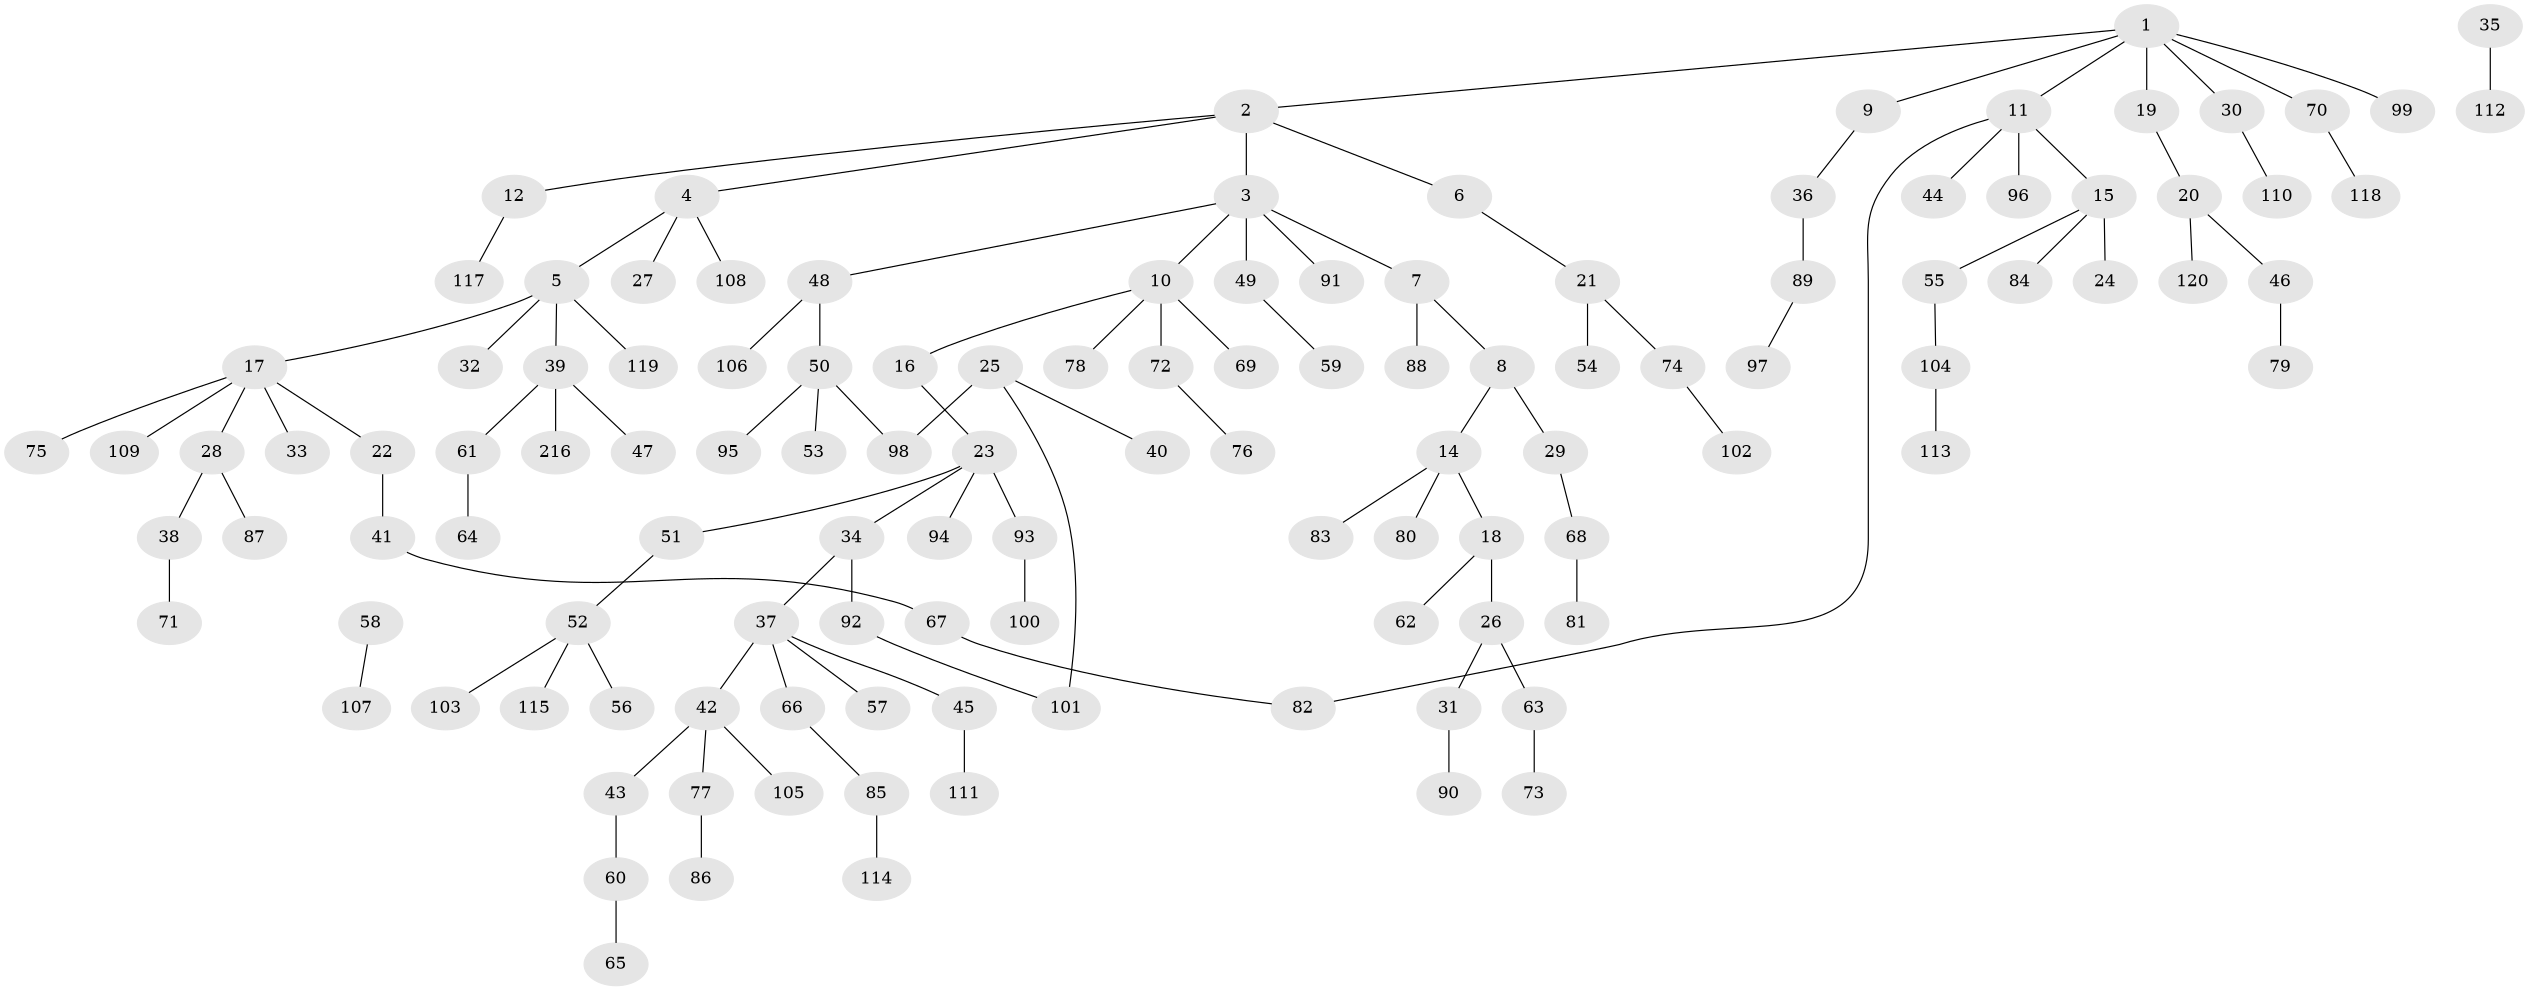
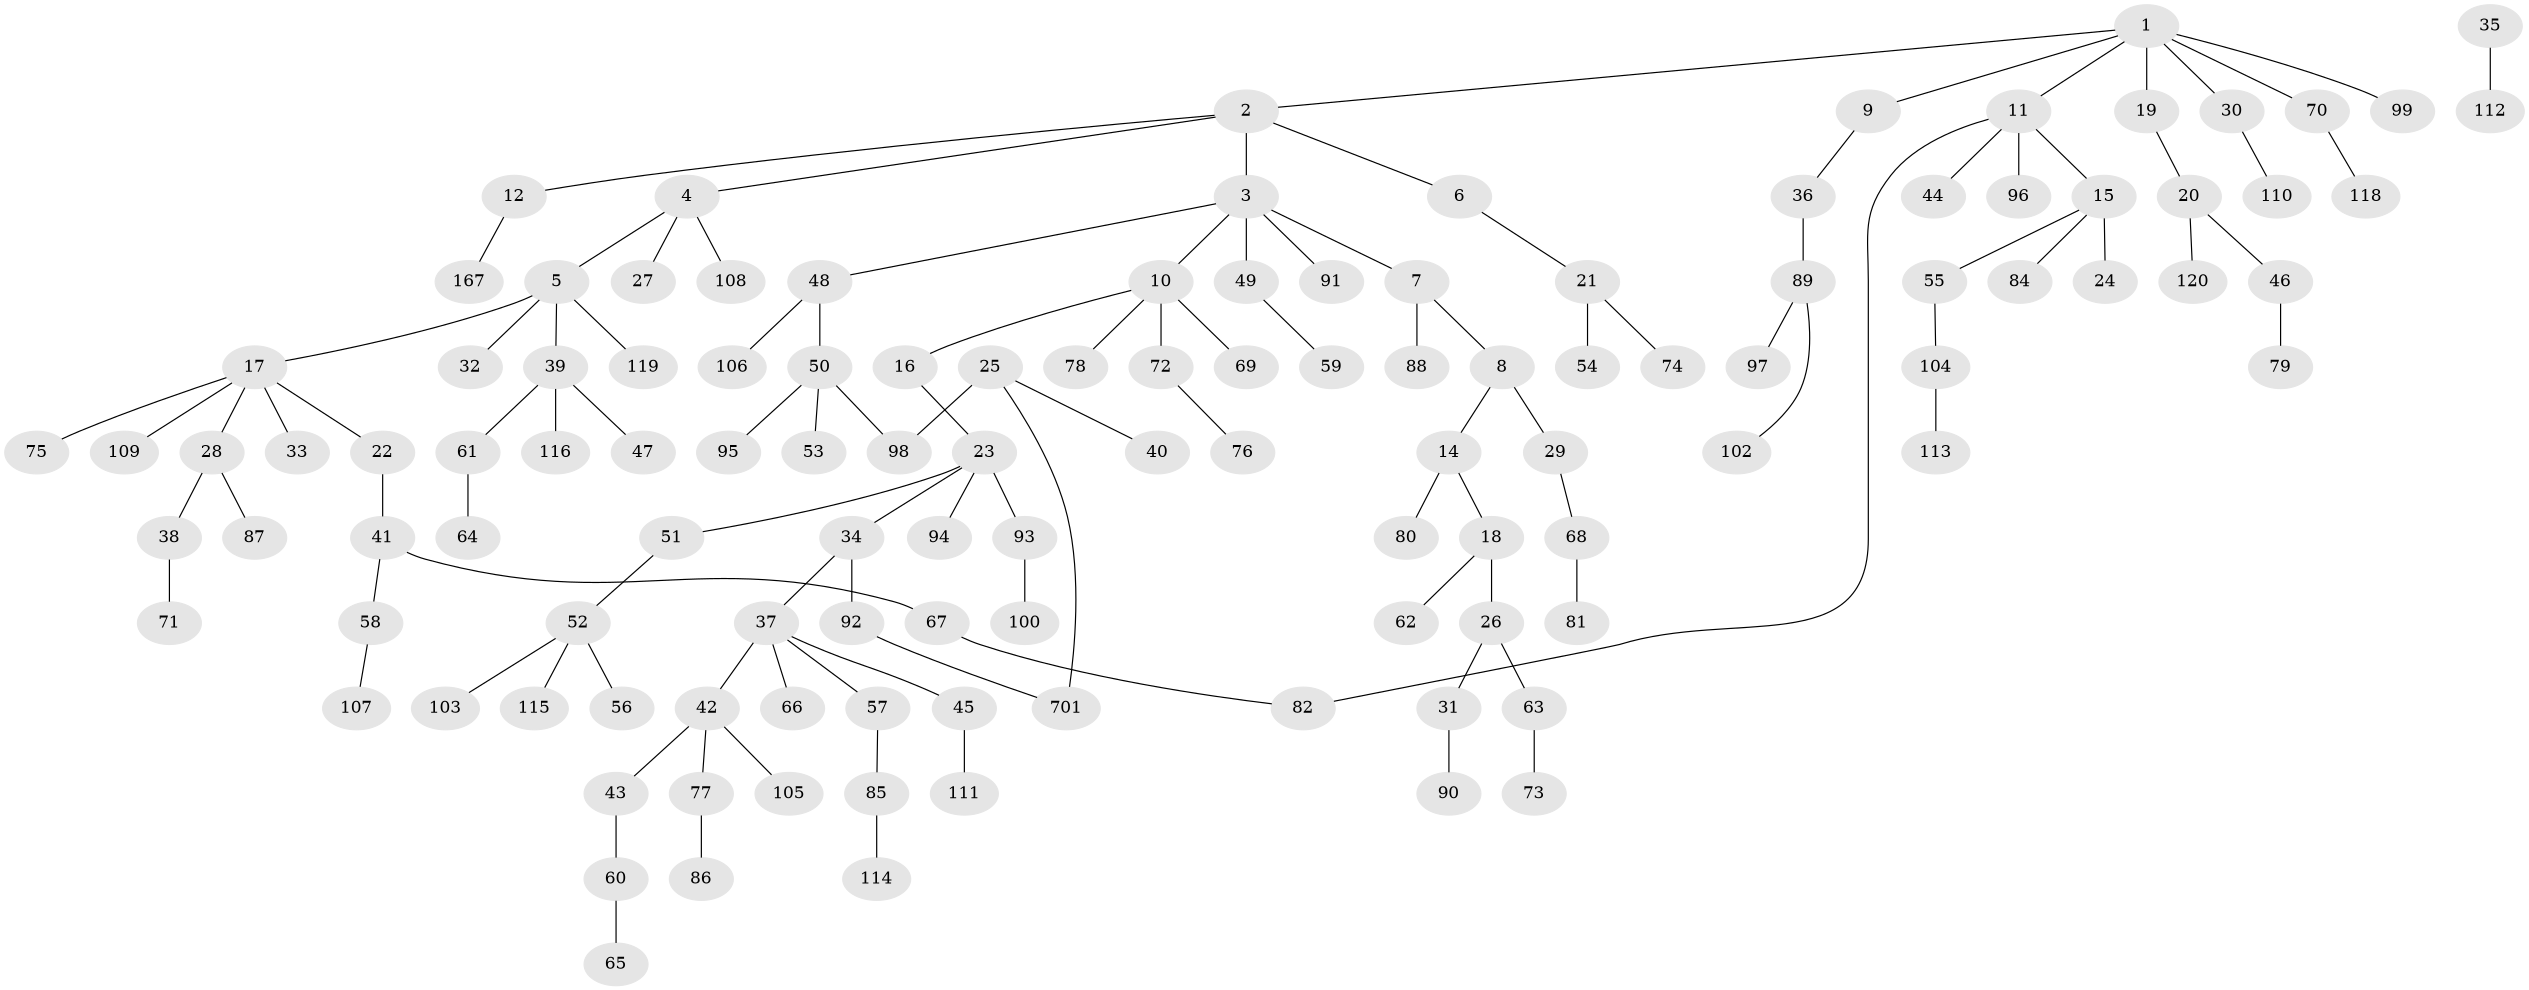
node "117": label "117" -> "167"
edge "74" -- "102": now "89" -- "102"
node "216": label "216" -> "116"
node "83": removed
edge "41" -- "58": added
node "101": label "101" -> "701"
edge "66" -- "85": now "57" -- "85"
